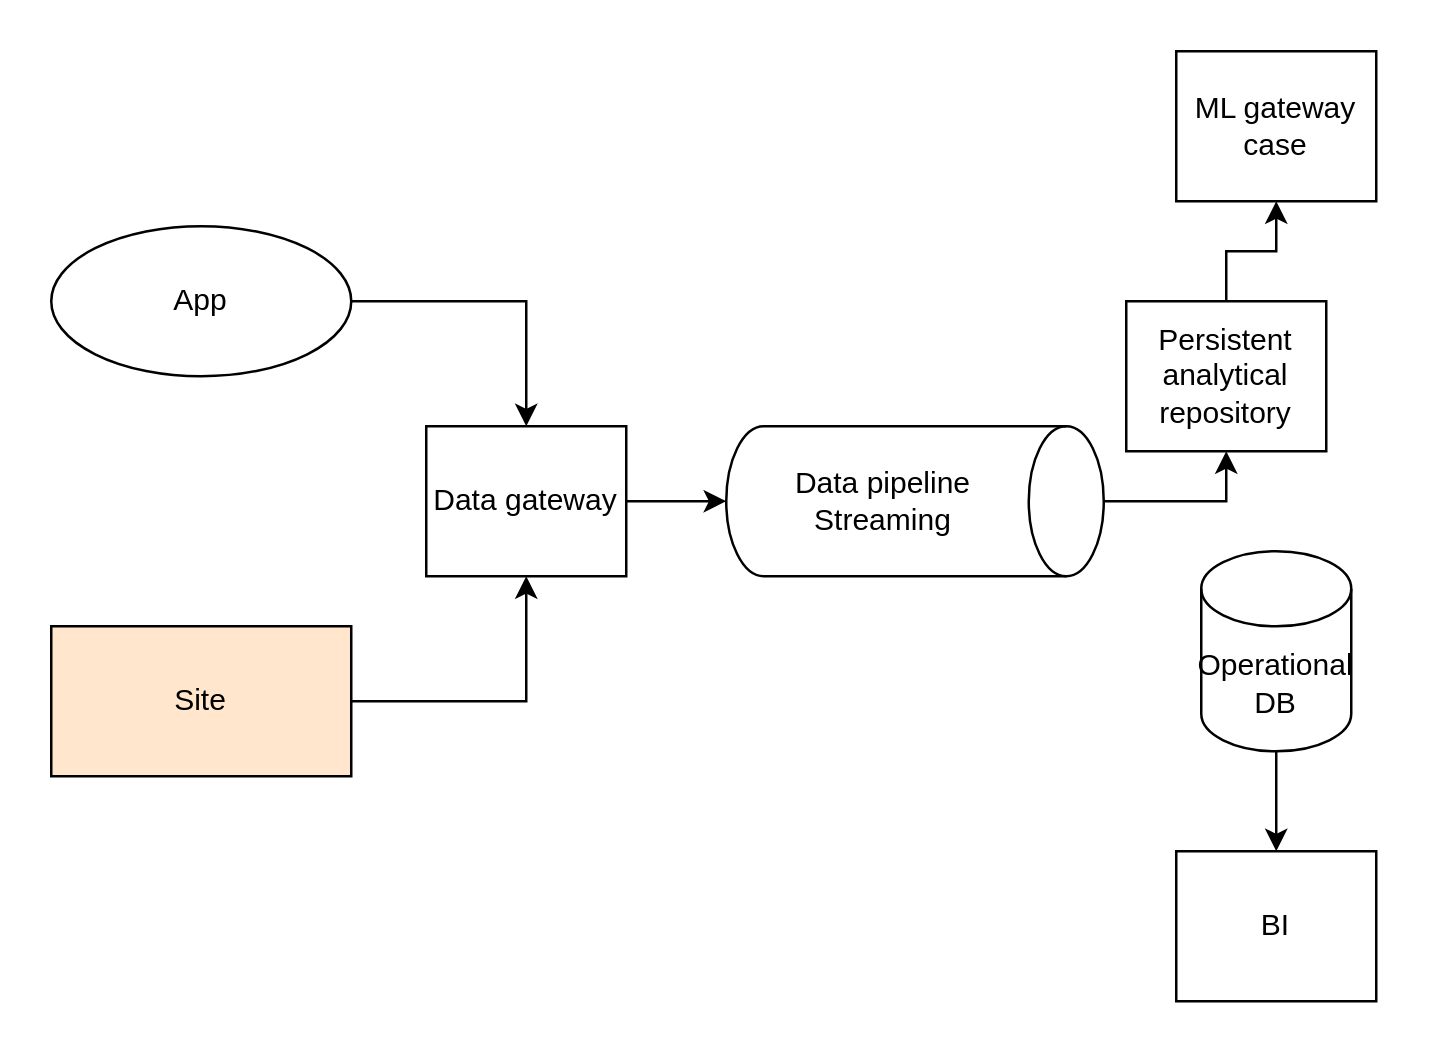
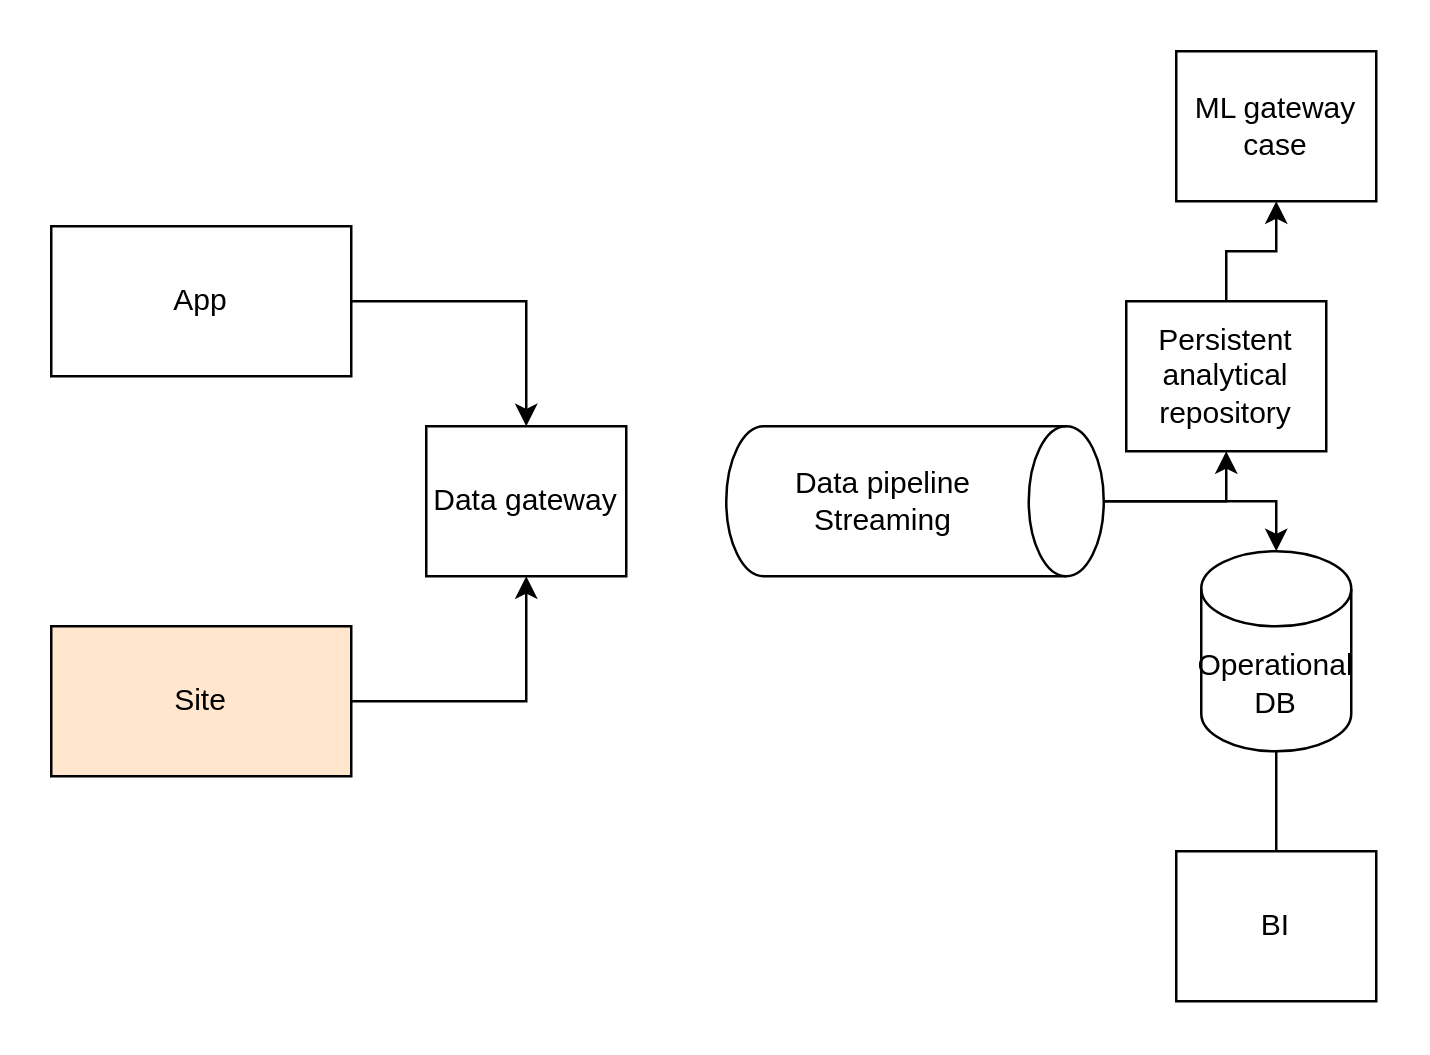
node "App": shape ellipse -> rectangle
edge "Data gateway" -> "Data pipeline Streaming": removed
edge "Data pipeline Streaming" -> "Operational DB": added
edge "Operational DB" -> "BI": arrowhead classic -> none
